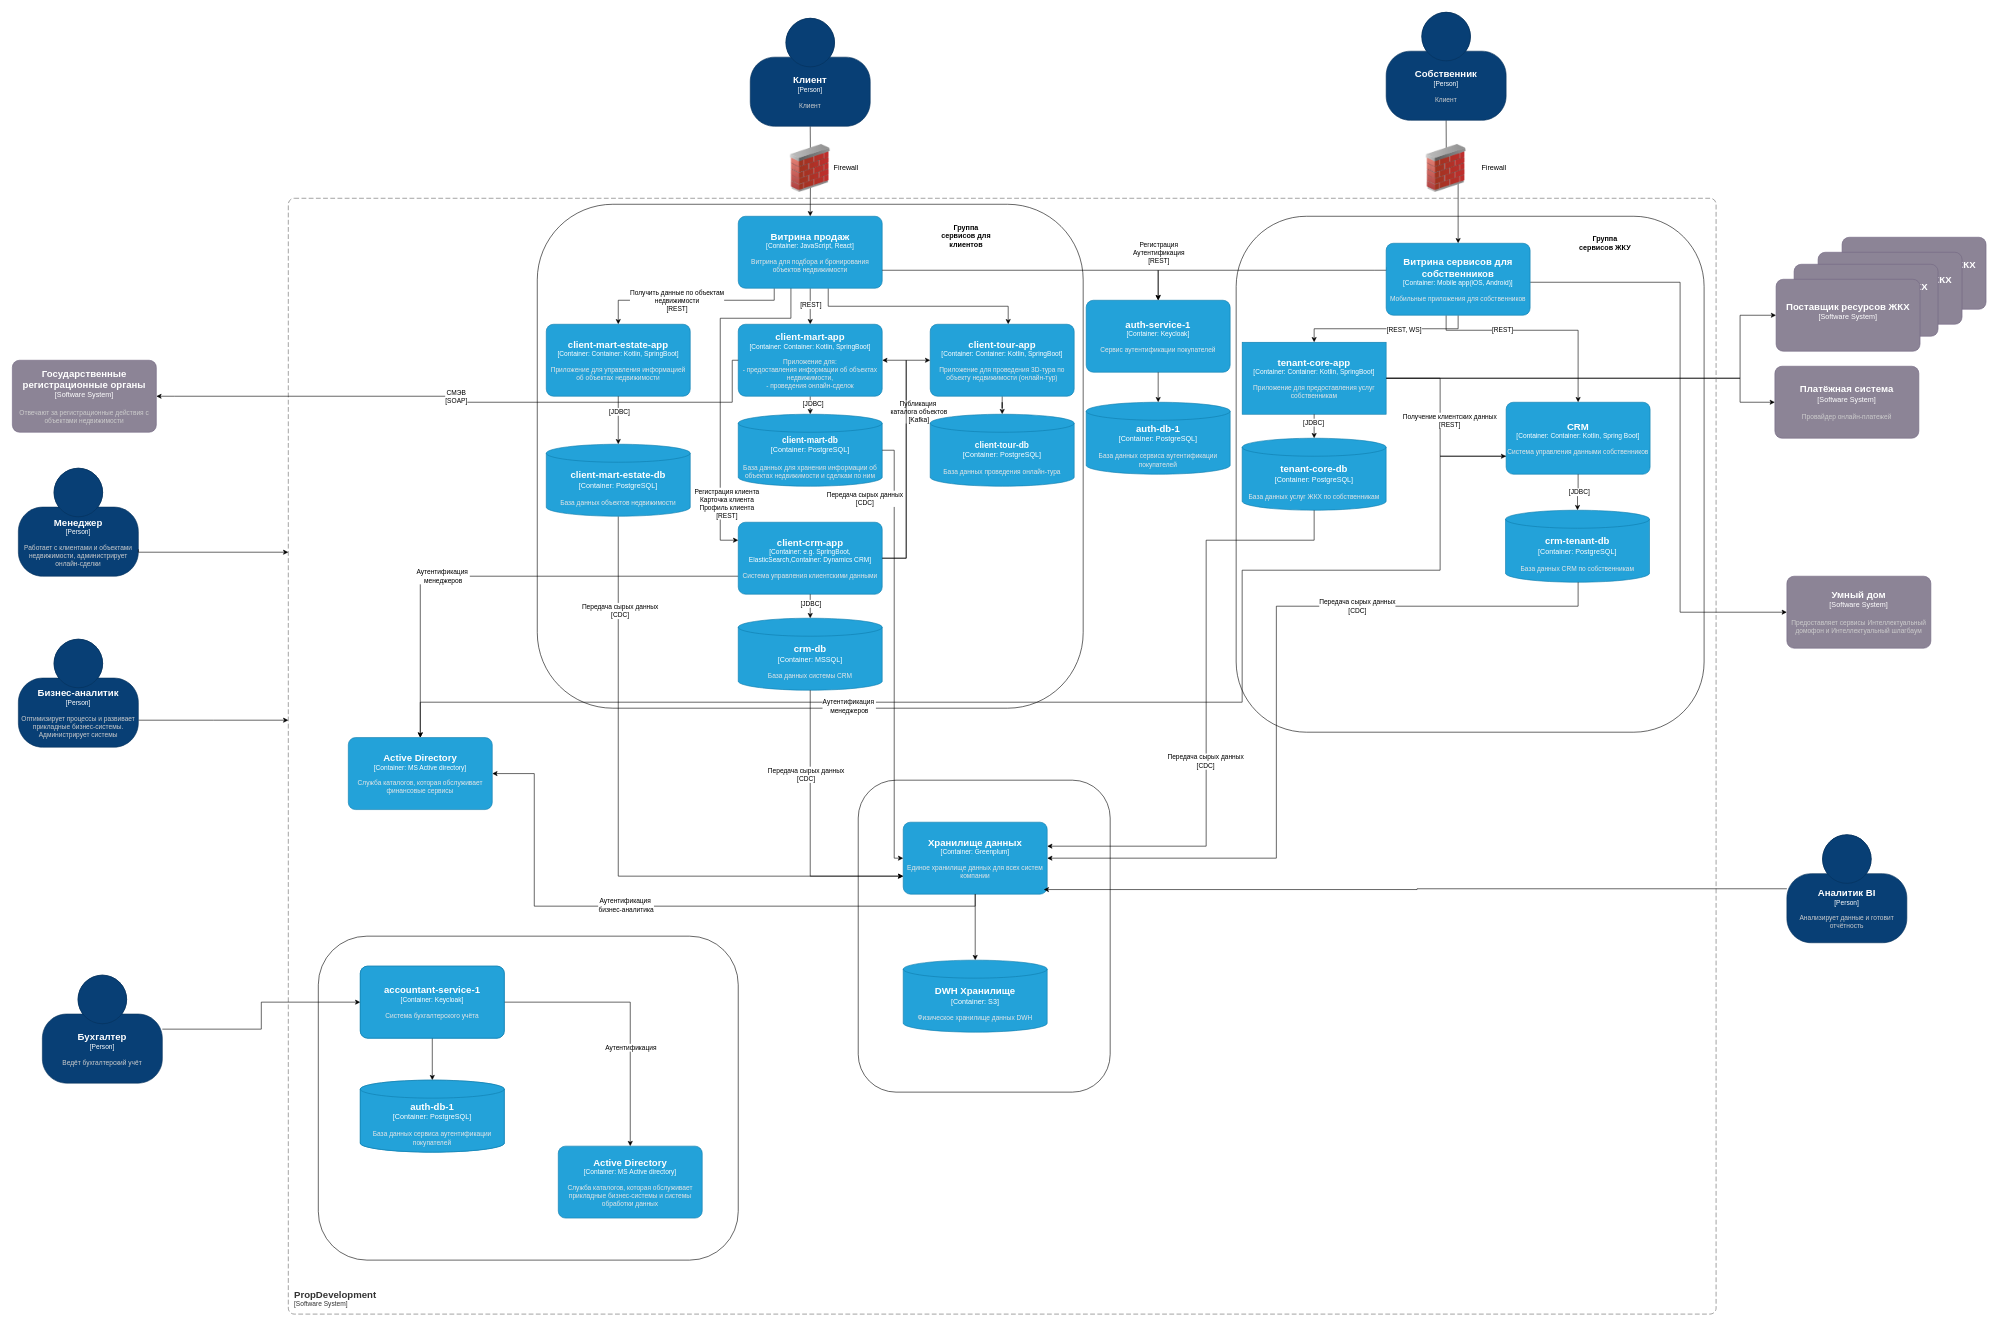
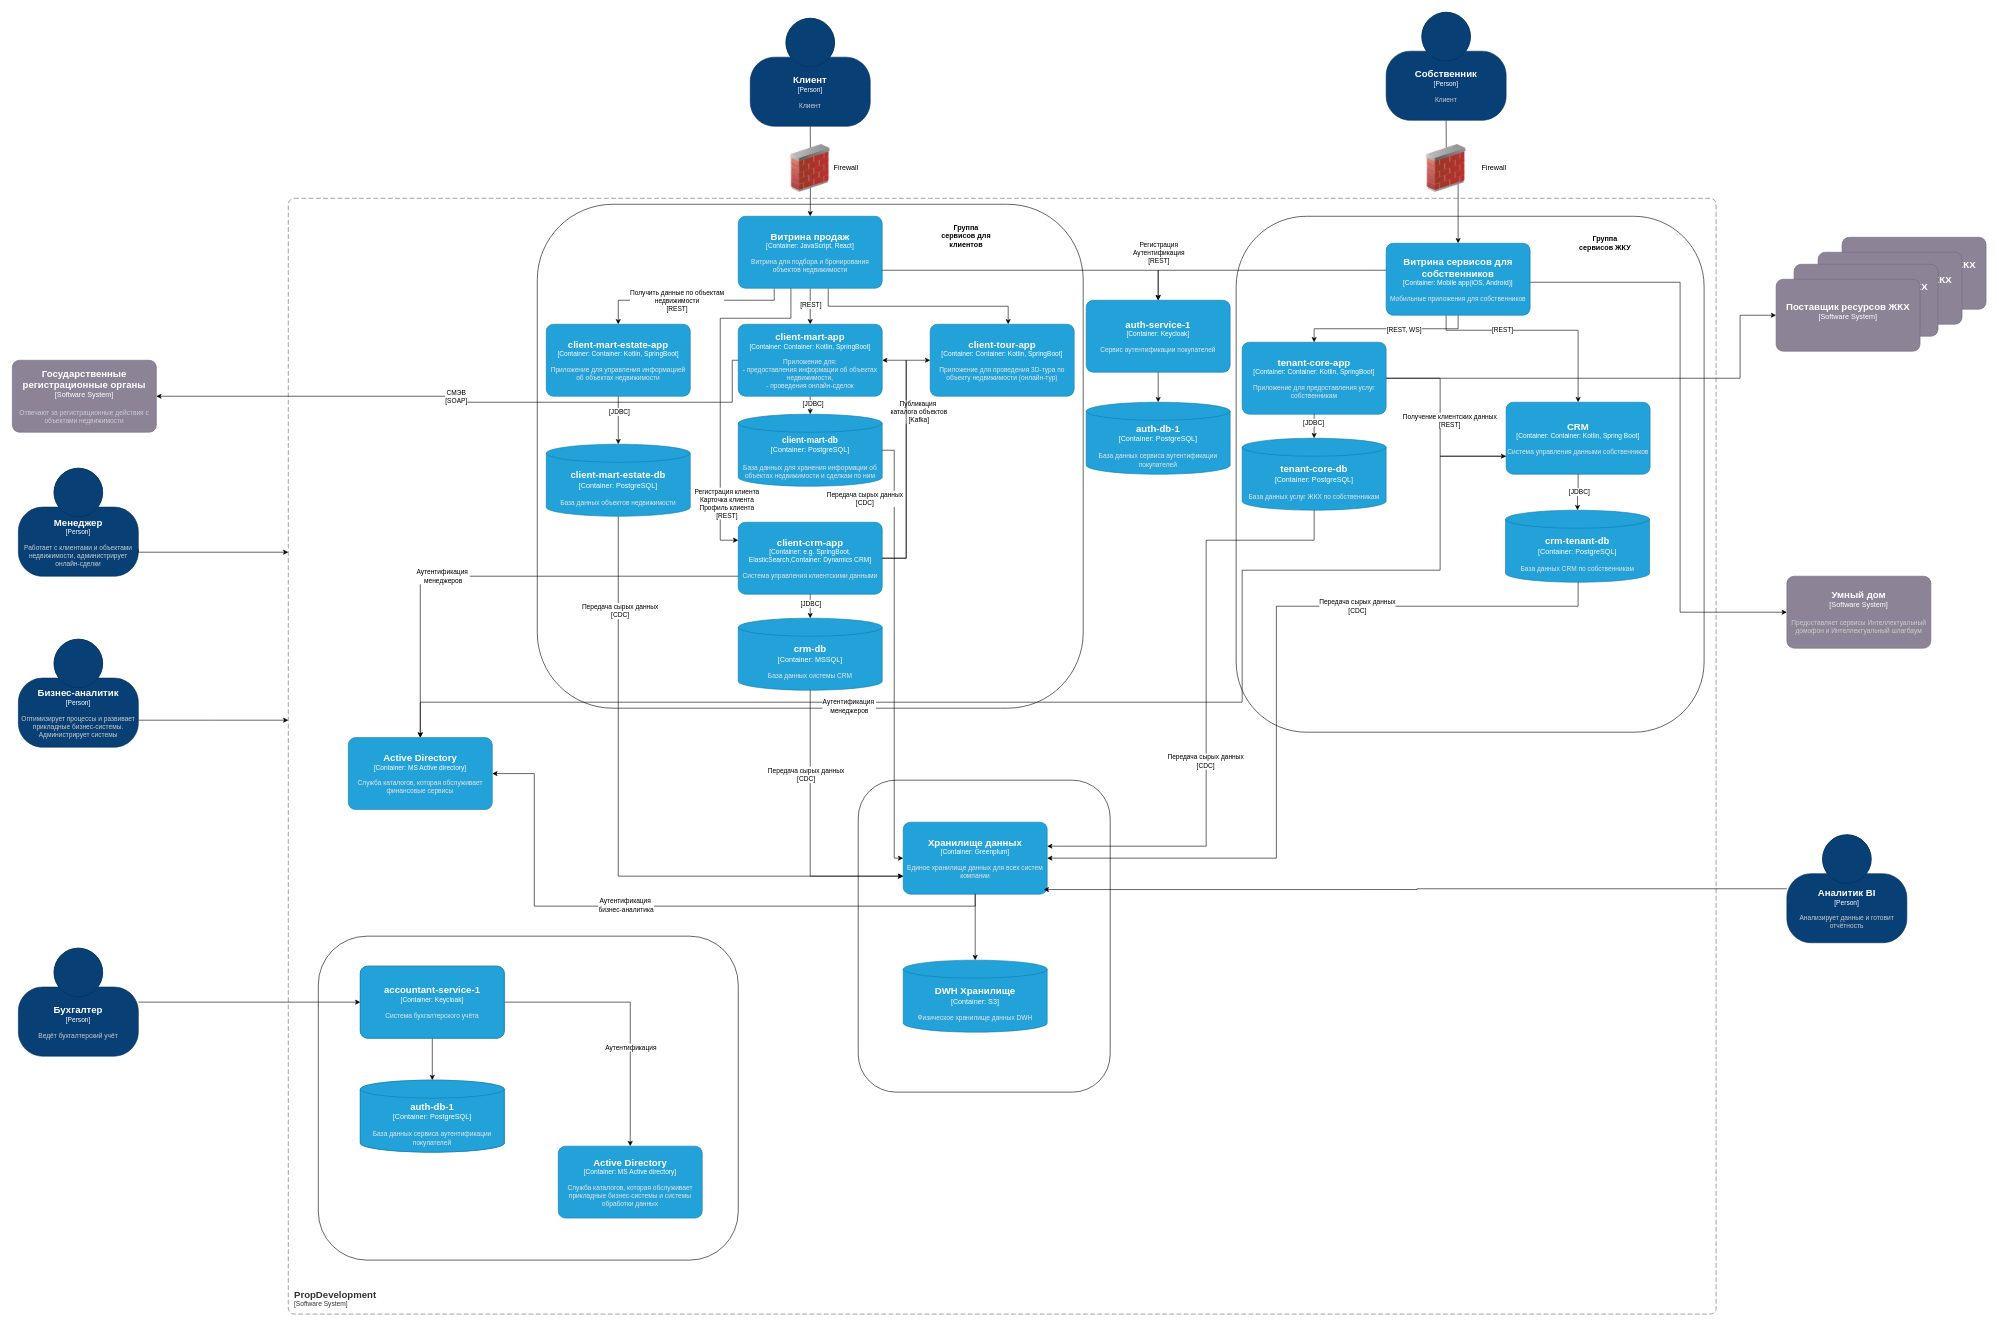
node "tenant-core-app [Container: Container: Kotlin, SpringBoot] Приложение для предоставления услуг собственникам": shape rectangle -> rounded rectangle
edge "tenant-core-app [Container: Container: Kotlin, SpringBoot] Приложение для предоставления услуг собственникам" -> "Платёжная система [Software System] Провайдер онлайн-платежей": removed
node "Платёжная система [Software System] Провайдер онлайн-платежей": removed
edge "client-tour-app [Container: Container: Kotlin, SpringBoot] Приложение для проведения 3D-тура по объекту недвижимости (онлайн-тур)" -> "client-tour-db [Container: PostgreSQL] База данных проведения онлайн-тура": removed
node "client-tour-db [Container: PostgreSQL] База данных проведения онлайн-тура": removed
node "Бухгалтер [Person] Ведёт бухгалтерский учёт": moved (102, 1029) -> (78, 1002)
